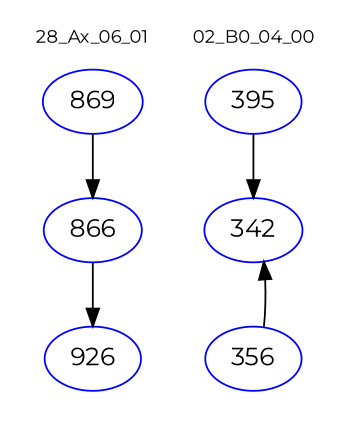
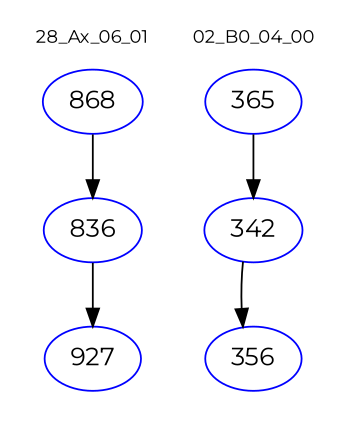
node "869": label "869" -> "868"
node "395": label "395" -> "365"
node "866": label "866" -> "836"
edge "356" -> "342": reversed
node "926": label "926" -> "927"
